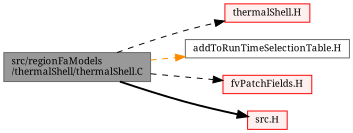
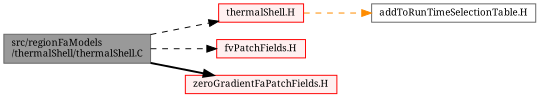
edge "src/regionFaModels /thermalShell/thermalShell.C" -> "addToRunTimeSelectionTable.H": now "thermalShell.H" -> "addToRunTimeSelectionTable.H"
node "src.H": label "src.H" -> "zeroGradientFaPatchFields.H"
